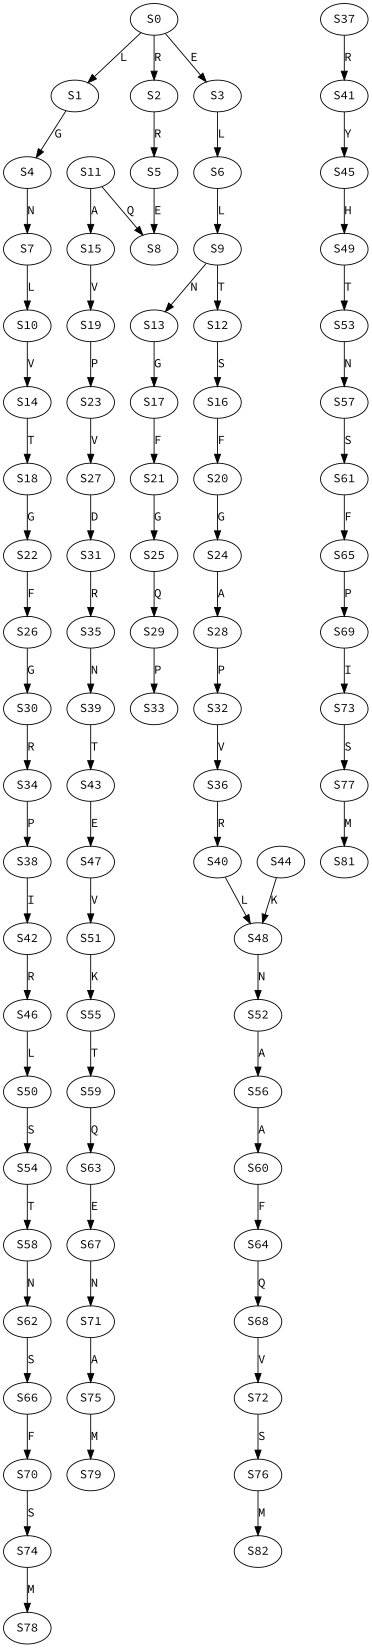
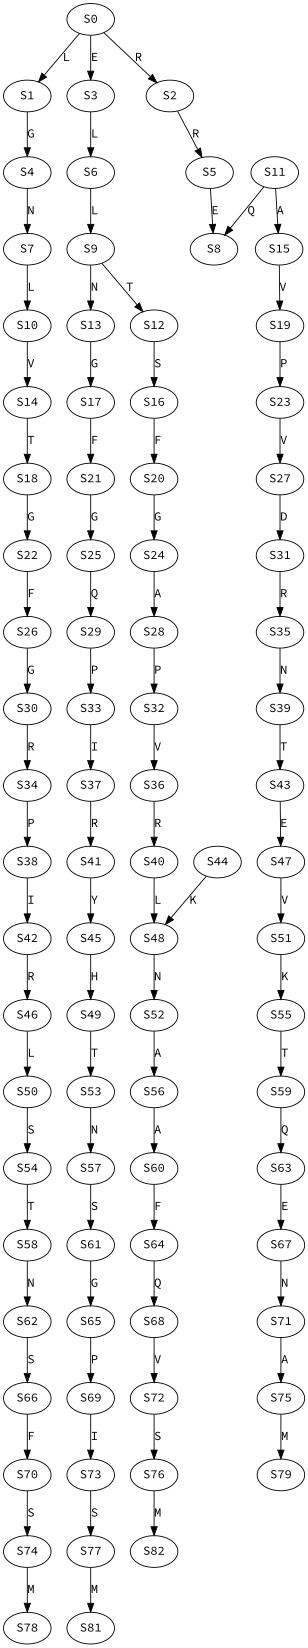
edge "S61" -> "S65": label "F" -> "G"
edge "S33" -> "S37": added, label "I"
